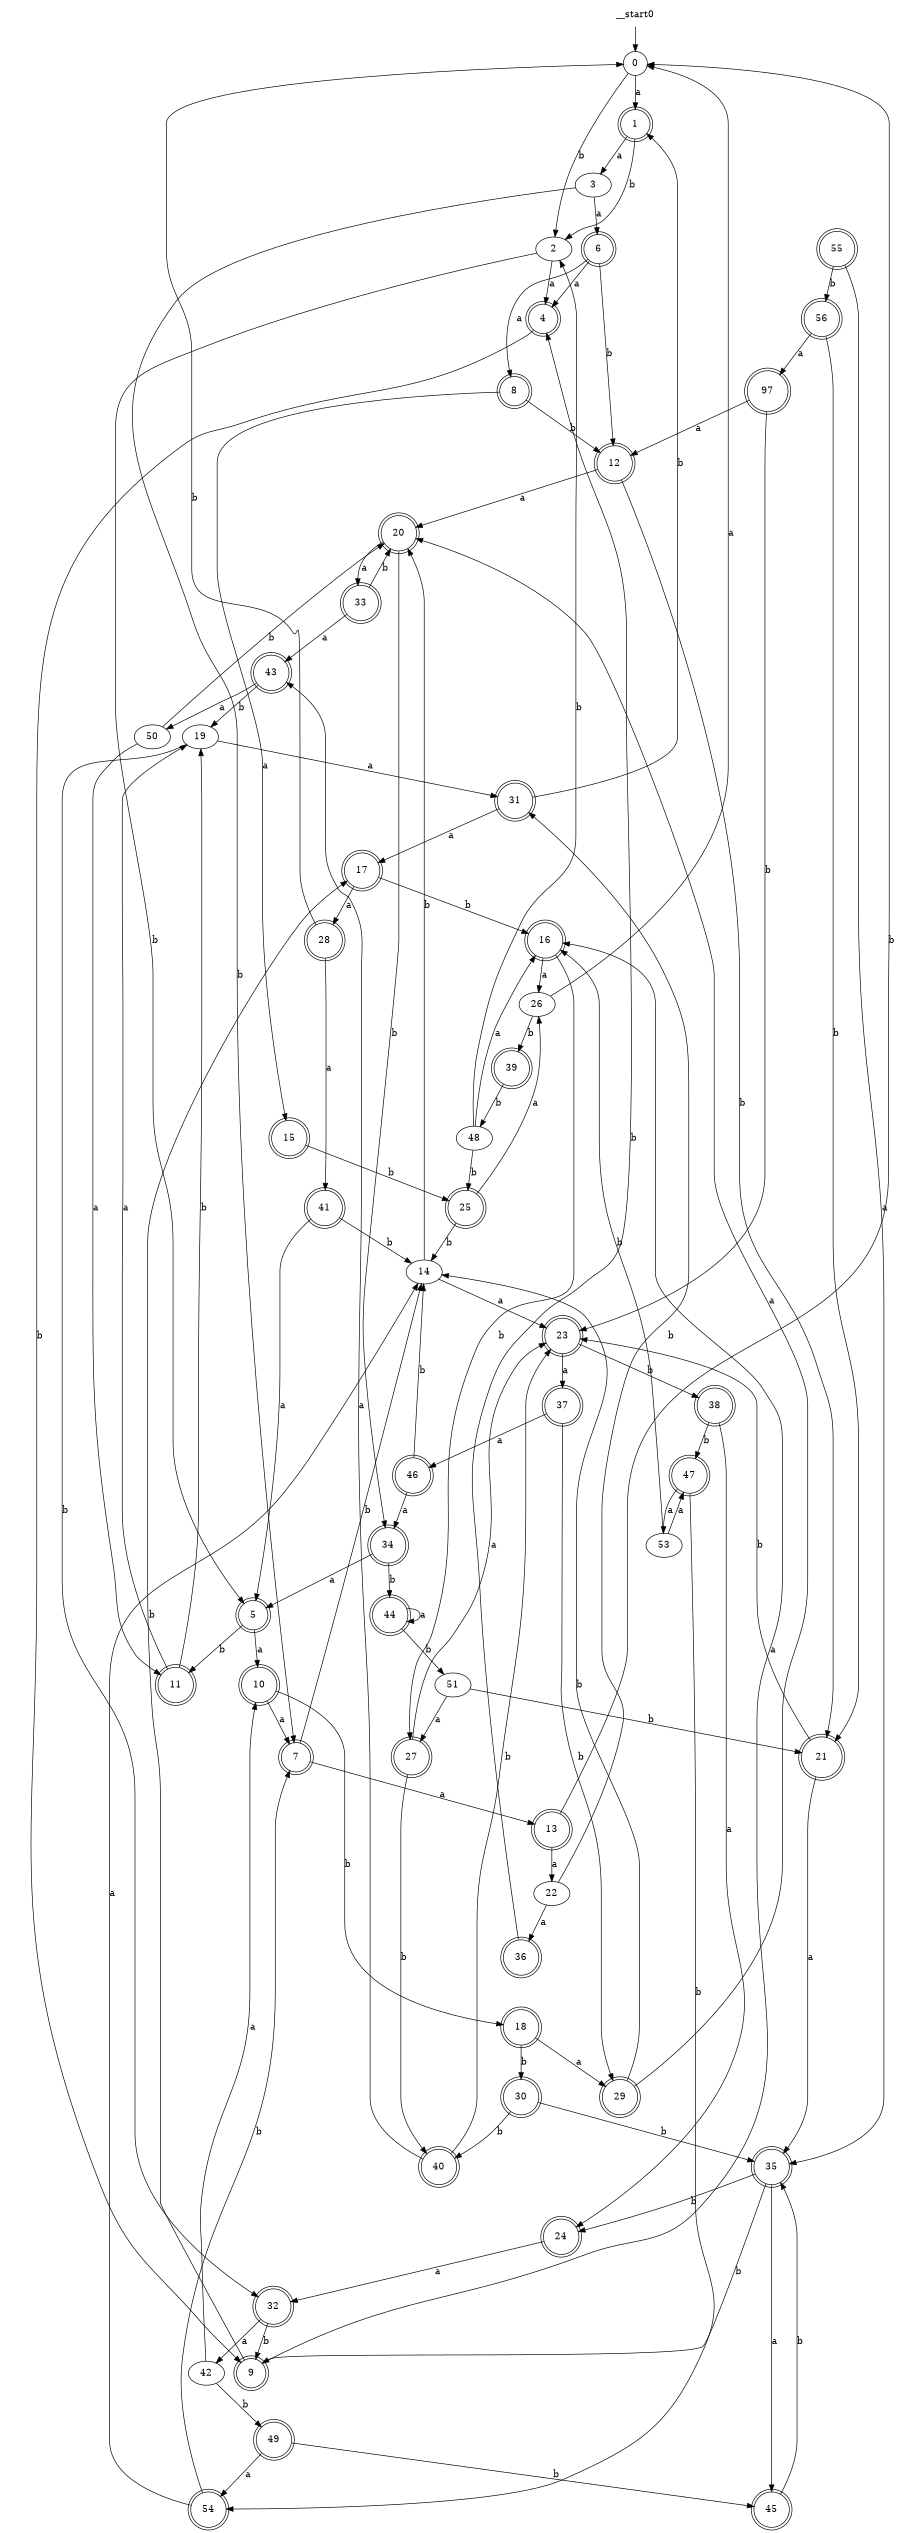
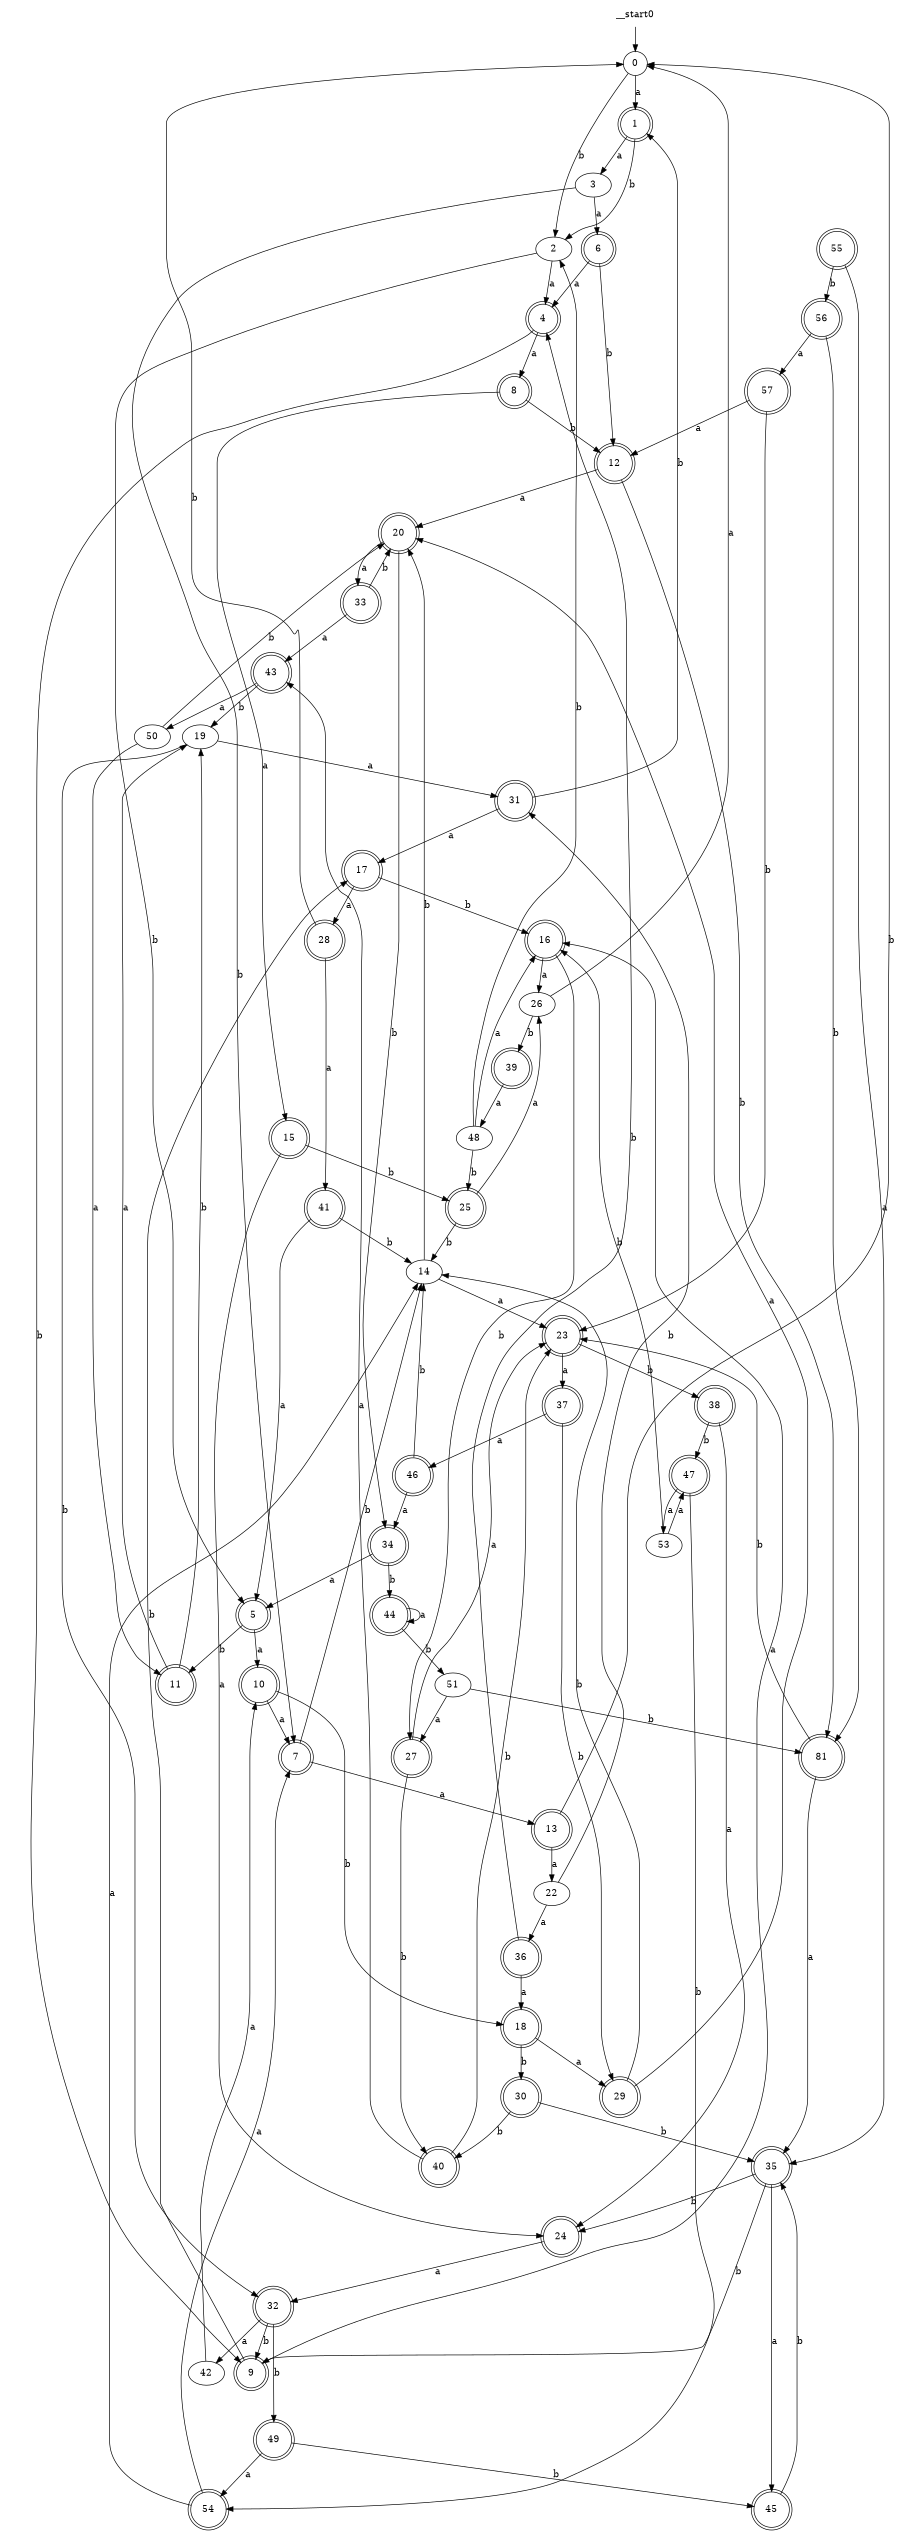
edge "6" -> "8": now "4" -> "8"
node "97": label "97" -> "57"
edge "39" -> "48": label "b" -> "a"
node "21": label "21" -> "81"
edge "15" -> "24": added, label "a"
edge "36" -> "18": added, label "a"
edge "54" -> "7": label "b" -> "a"
edge "42" -> "49": now "32" -> "49"
